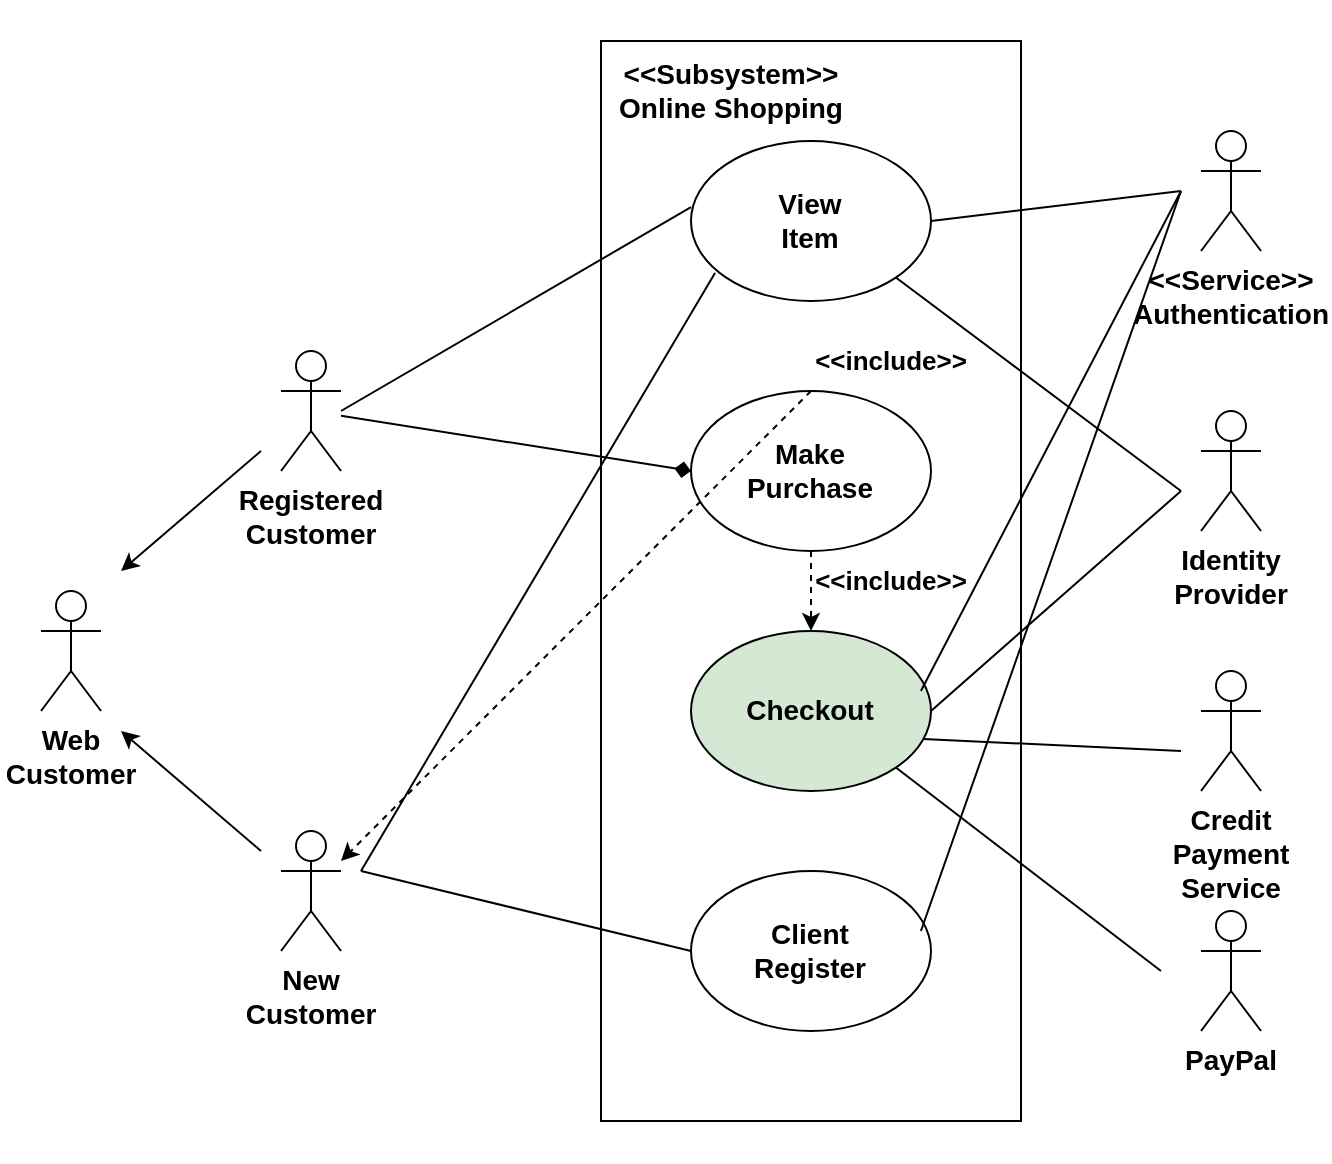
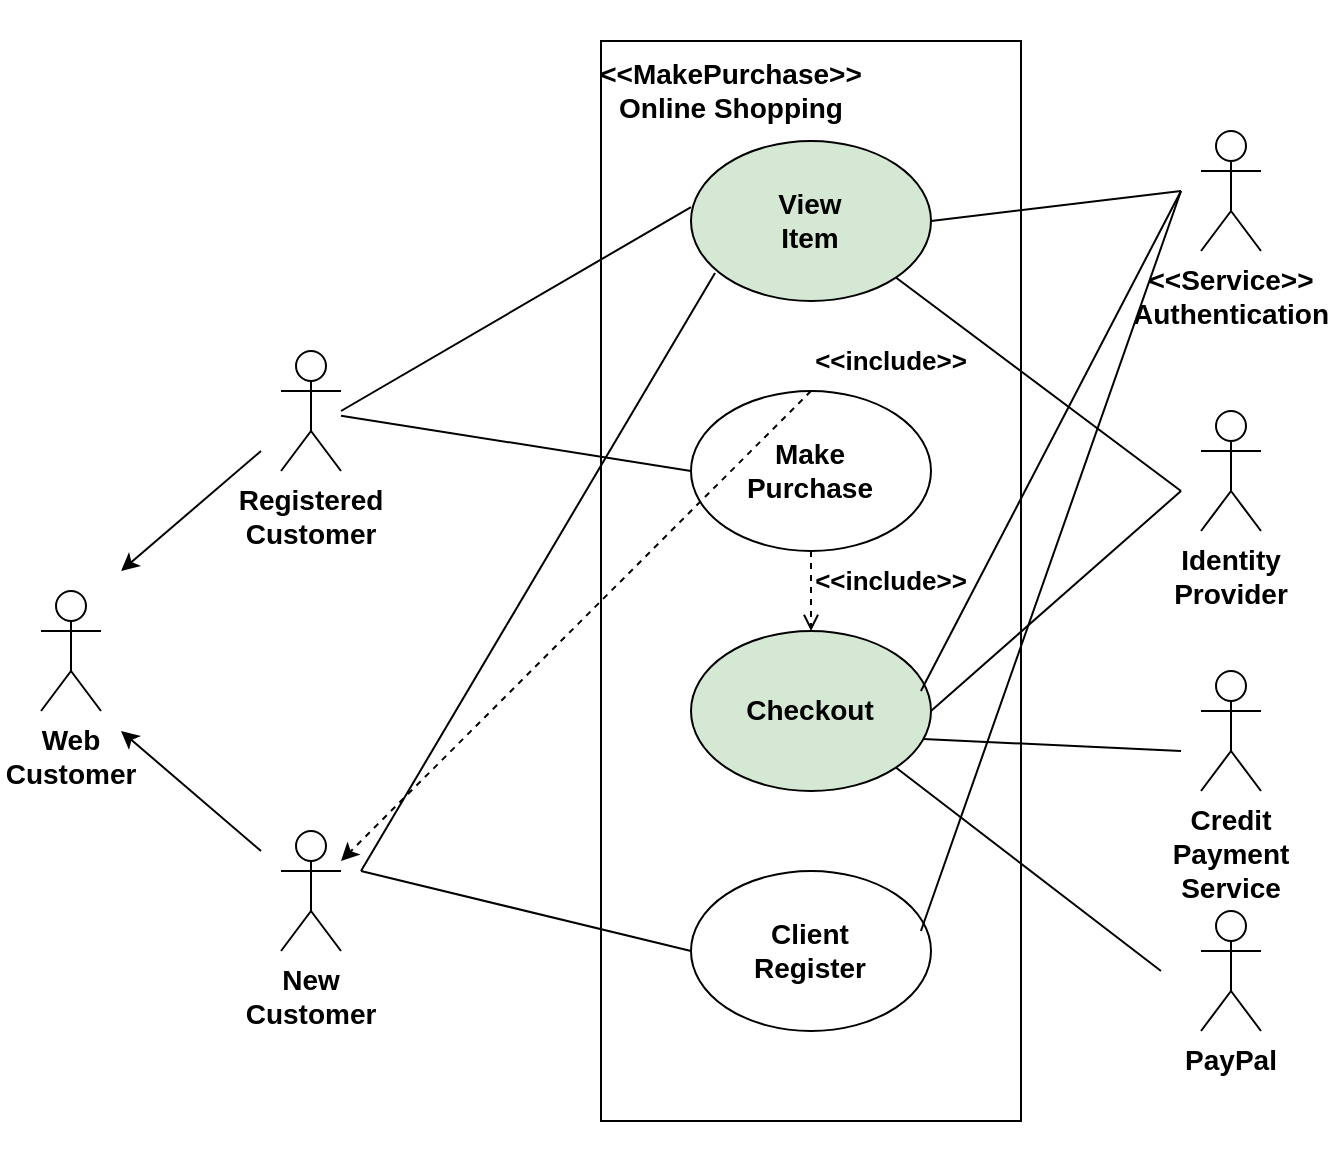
node "<<Subsystem>>Online Shopping": label "<<Subsystem>>Online Shopping" -> "<<MakePurchase>>Online Shopping"
node "ViewItem": fillcolor #ffffff -> #d5e8d4
edge "RegisteredCustomer" -> "MakePurchase": arrowhead diamond -> none
edge "MakePurchase" -> "Checkout": arrowhead classic -> open
